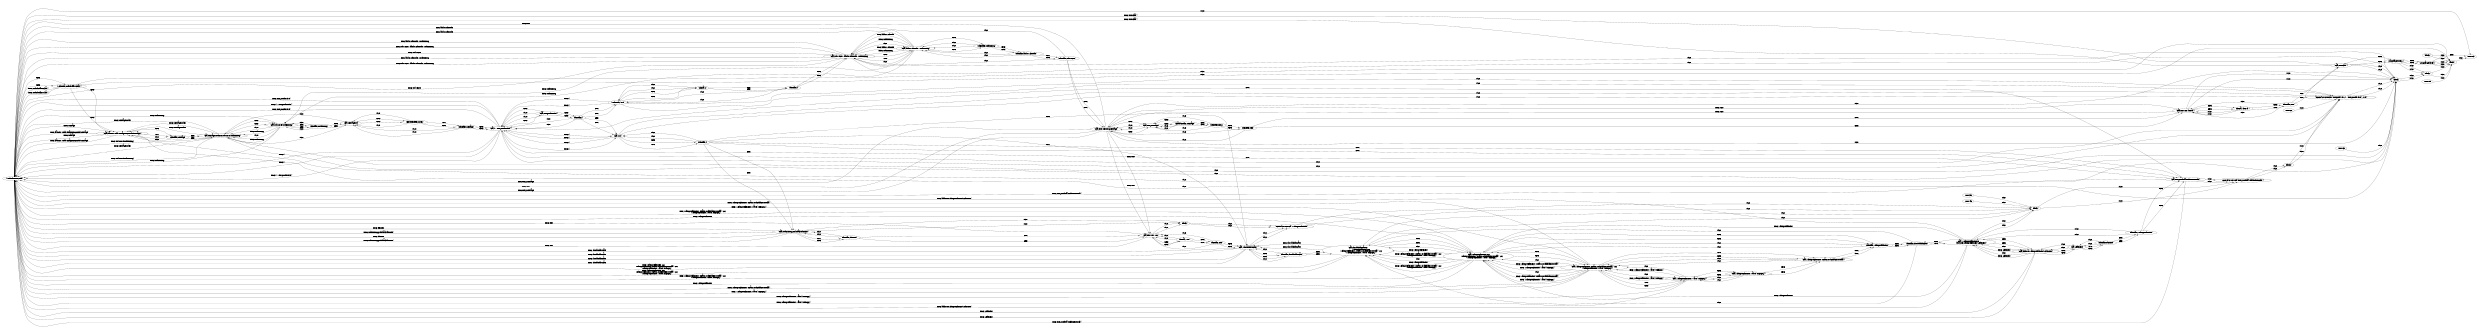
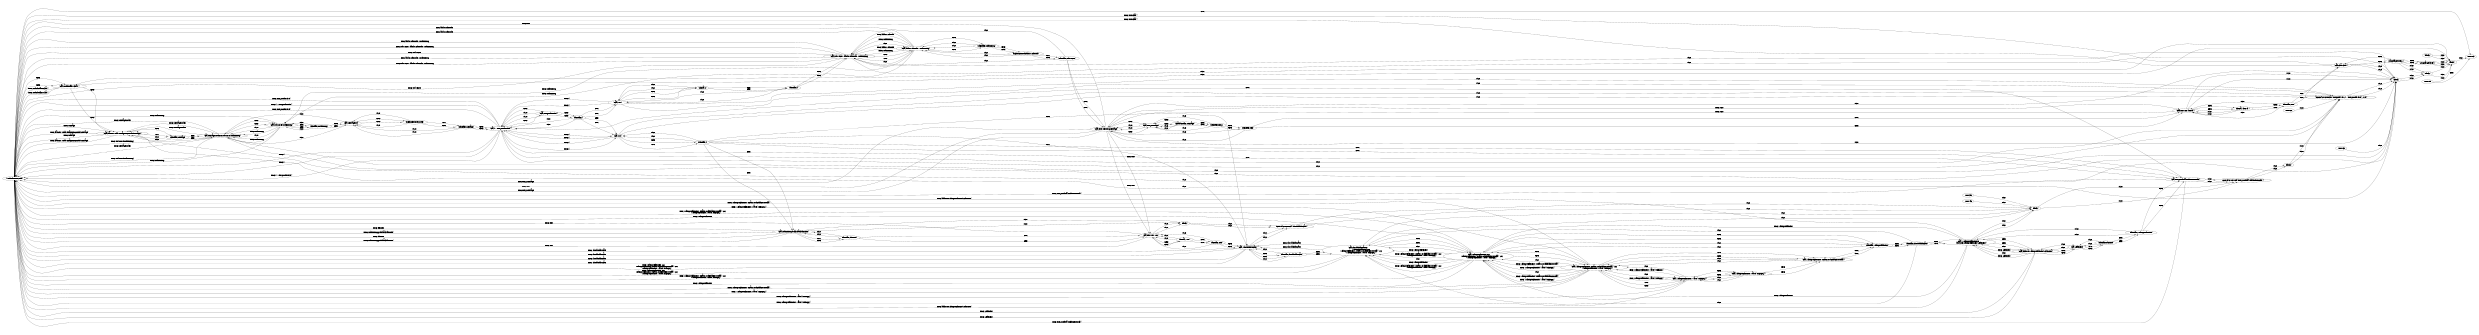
edge "(MethodReturn,void)" -> "1000103": label "AST: " -> "CFG: "
node "(Identifier,blink::WebNode)": label "(Identifier,blink::WebNode)" -> "(IsElementNode,blink::WebNode)"
edge "(JumpTarget,level :)" -> "1000103": now "1000105" -> "1000103"
node "(Call,text.clear())": label "(Call,text.clear())" -> "(Call,clear.clear())"
node "(WebNode,node_buffer_.clear())": label "(WebNode,node_buffer_.clear())" -> "(Call,node_buffer_.clear())"
node "(WebNode,i = 0)": label "(WebNode,i = 0)" -> "(Call,i = 0)"
node "(FieldIdentifier,nodes)": label "(FieldIdentifier,nodes)" -> "(IsElementNode,nodes)"
node "(ControlStructure,if (!webInputElement))": label "(ControlStructure,if (!webInputElement))" -> "(ControlStructure,if (!shouldObfuscate))"
node "(Call,nodesToLog.push_back(element))": label "(Call,nodesToLog.push_back(element))" -> "(Call,nodesToLog.buffer_back(element))"
